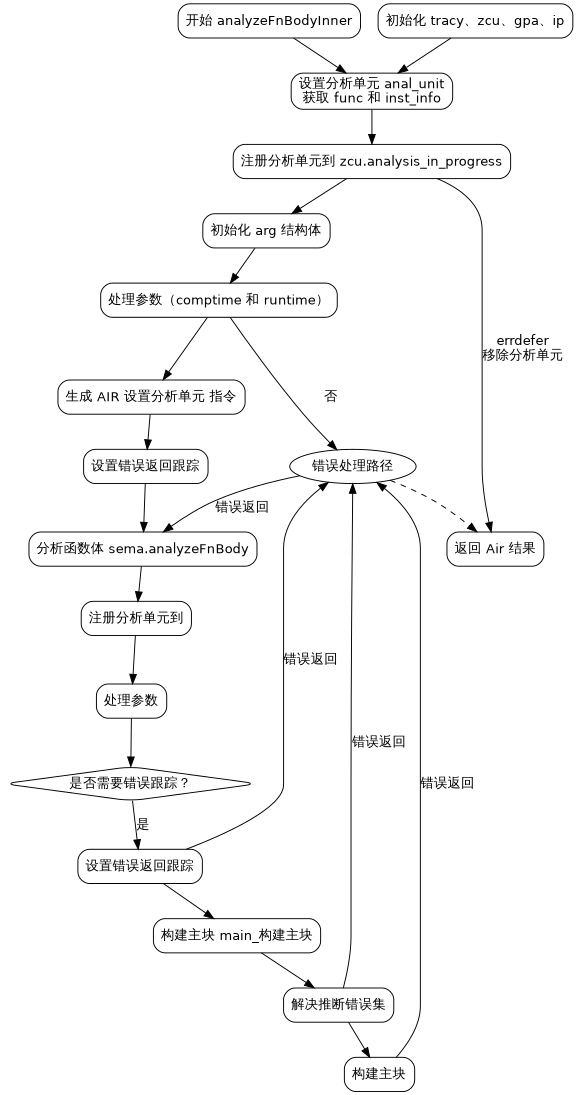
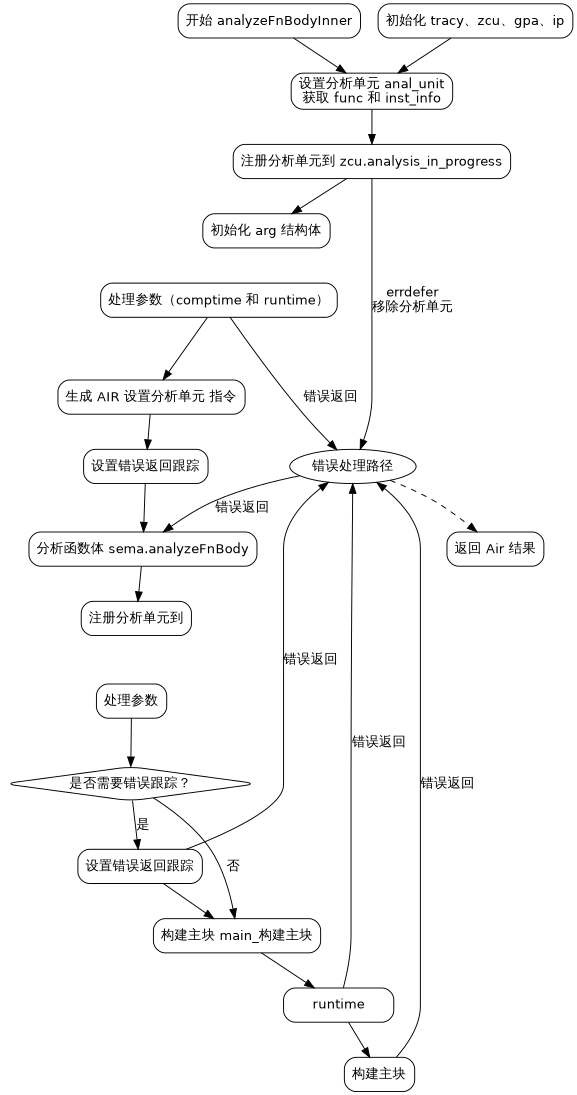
edge "初始化 arg 结构体" -> "处理参数（comptime 和 runtime）": removed
edge "注册分析单元到 zcu.analysis_in_progress" -> "返回 Air 结果": now "注册分析单元到 zcu.analysis_in_progress" -> "错误处理路径"
edge "处理参数（comptime 和 runtime）" -> "错误处理路径": label "否" -> "错误返回"
edge "注册分析单元到" -> "处理参数": removed
edge "是否需要错误跟踪？" -> "构建主块 main_构建主块": added, label "否"
node "解决推断错误集": label "解决推断错误集" -> "runtime"
